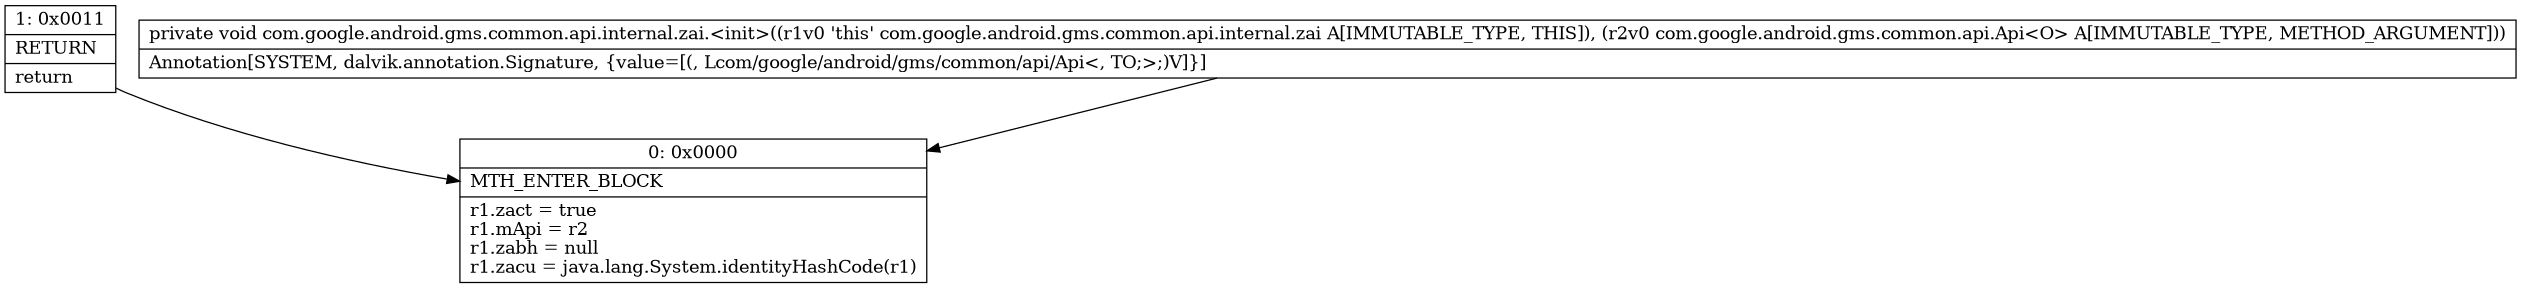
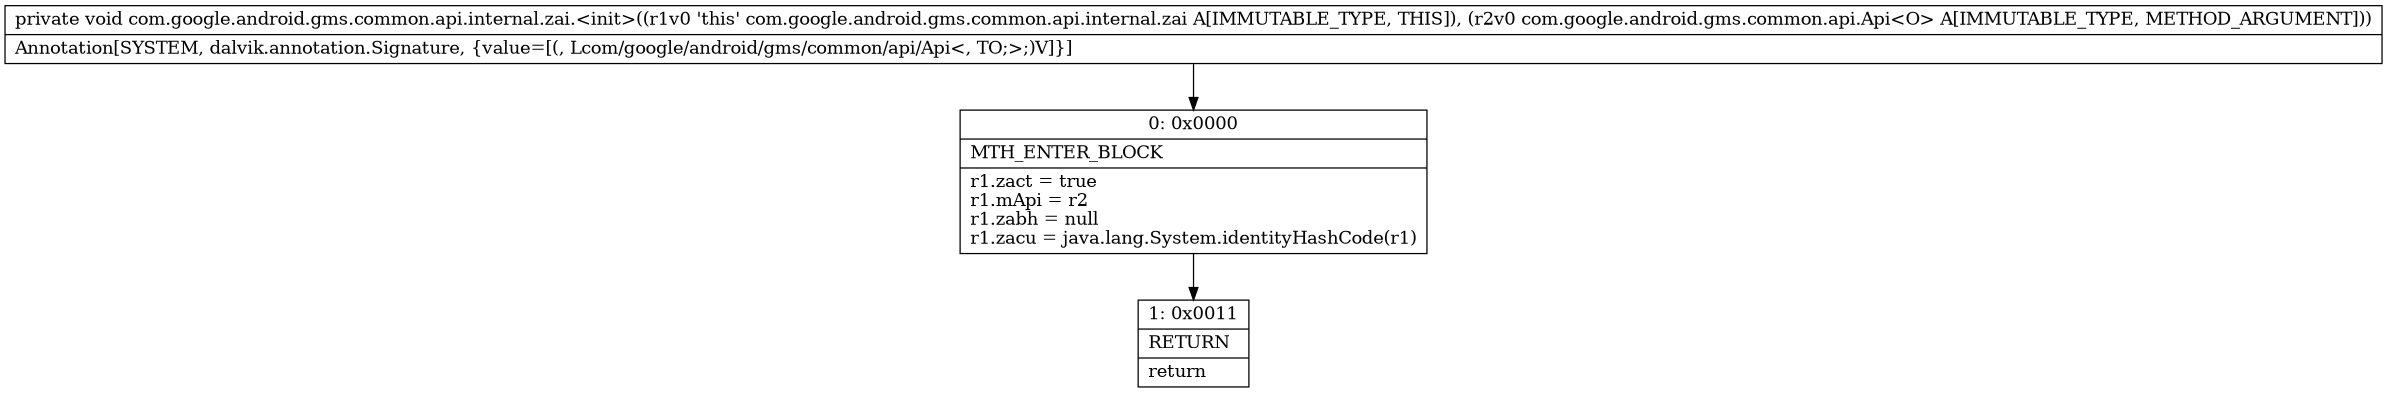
edge "1: 0x0011" -> "0: 0x0000": reversed
